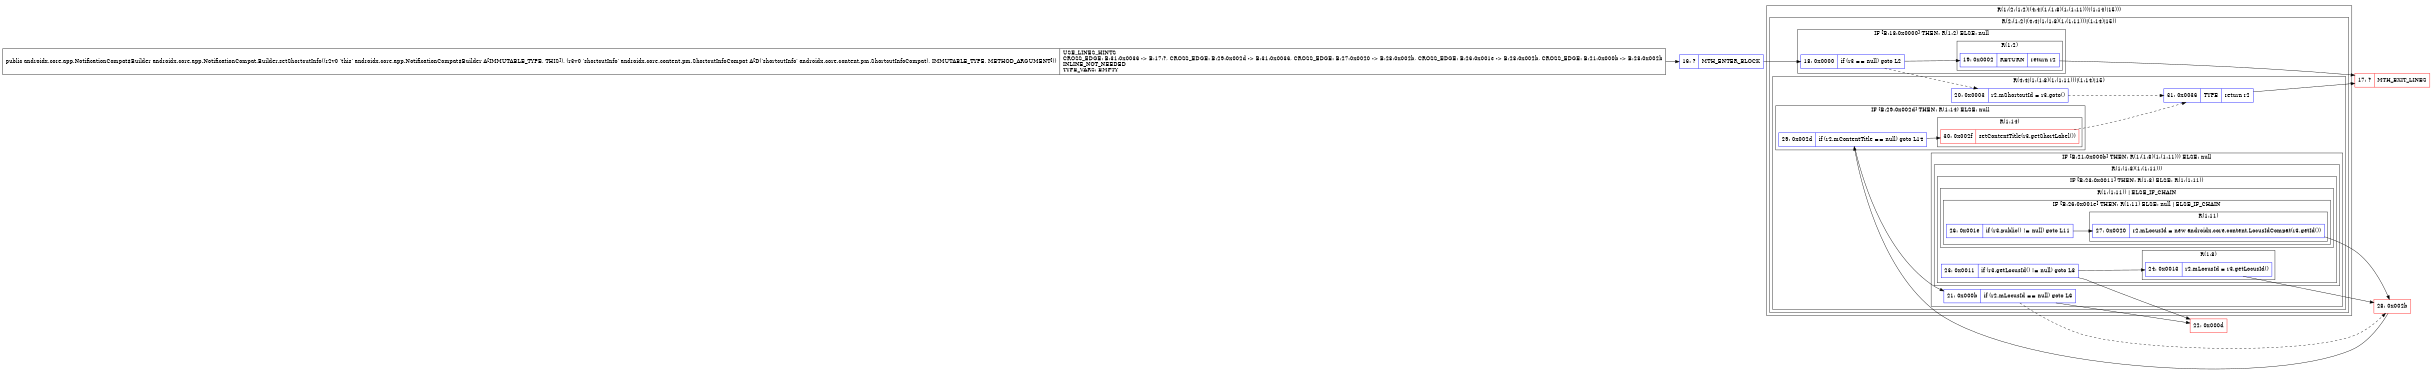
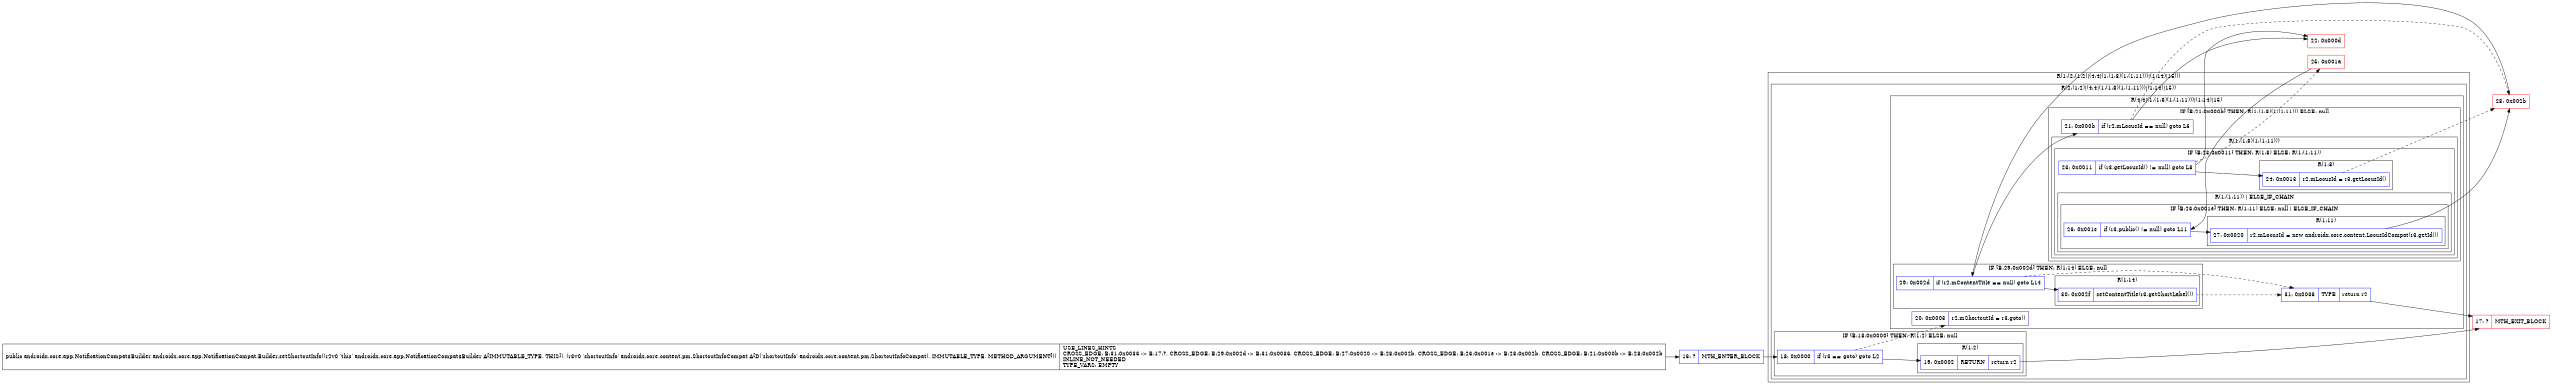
node "18: 0x0000": text "if (r3 == null) goto L2" -> "if (r3 == goto) goto L2"
node "25: 0x001a": added
node "17: ?": text "MTH_EXIT_LINES" -> "MTH_EXIT_BLOCK"
edge "20: 0x0003" -> "31: 0x0036": now "29: 0x002d" -> "31: 0x0036"
node "30: 0x002f": color red -> blue
edge "24: 0x0013" -> "28: 0x002b": style solid -> dashed
